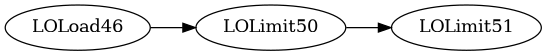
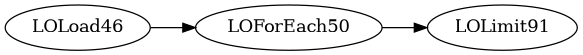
node "LOLimit50": label "LOLimit50" -> "LOForEach50"
node "LOLimit51": label "LOLimit51" -> "LOLimit91"
